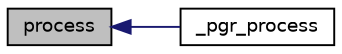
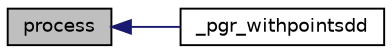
node "_pgr_process": label "_pgr_process" -> "_pgr_withpointsdd"
